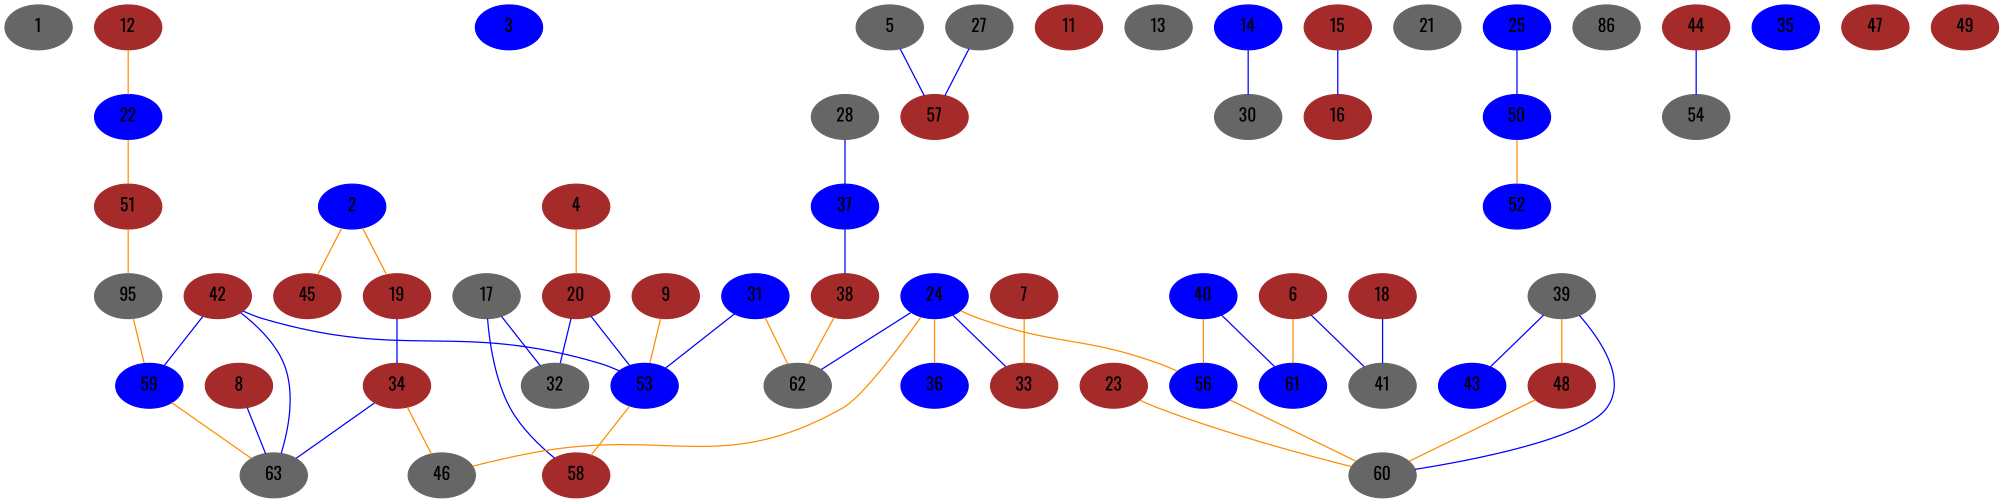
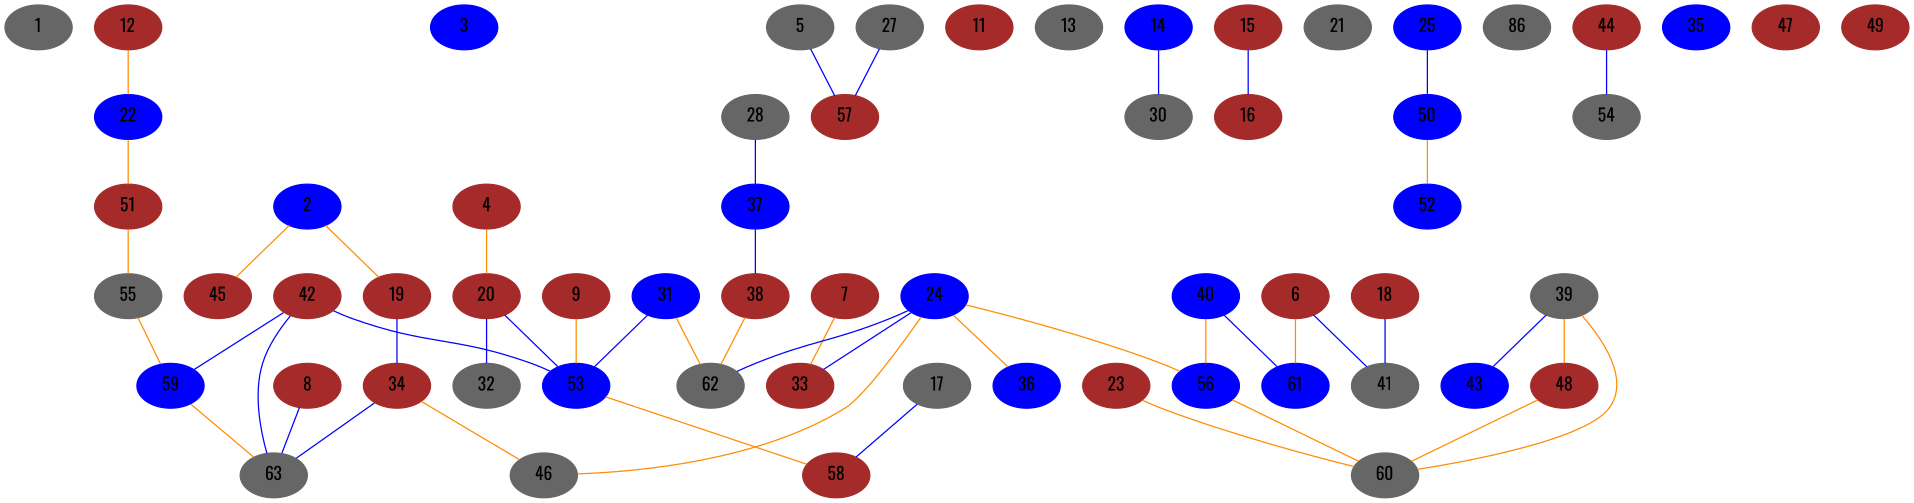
node "95": label "95" -> "55"
edge "17" -- "32": removed
edge "39" -- "60": color blue -> darkorange
